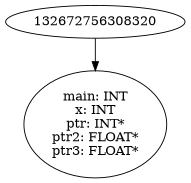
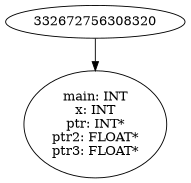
node "132672756308320": label "132672756308320" -> "332672756308320"
